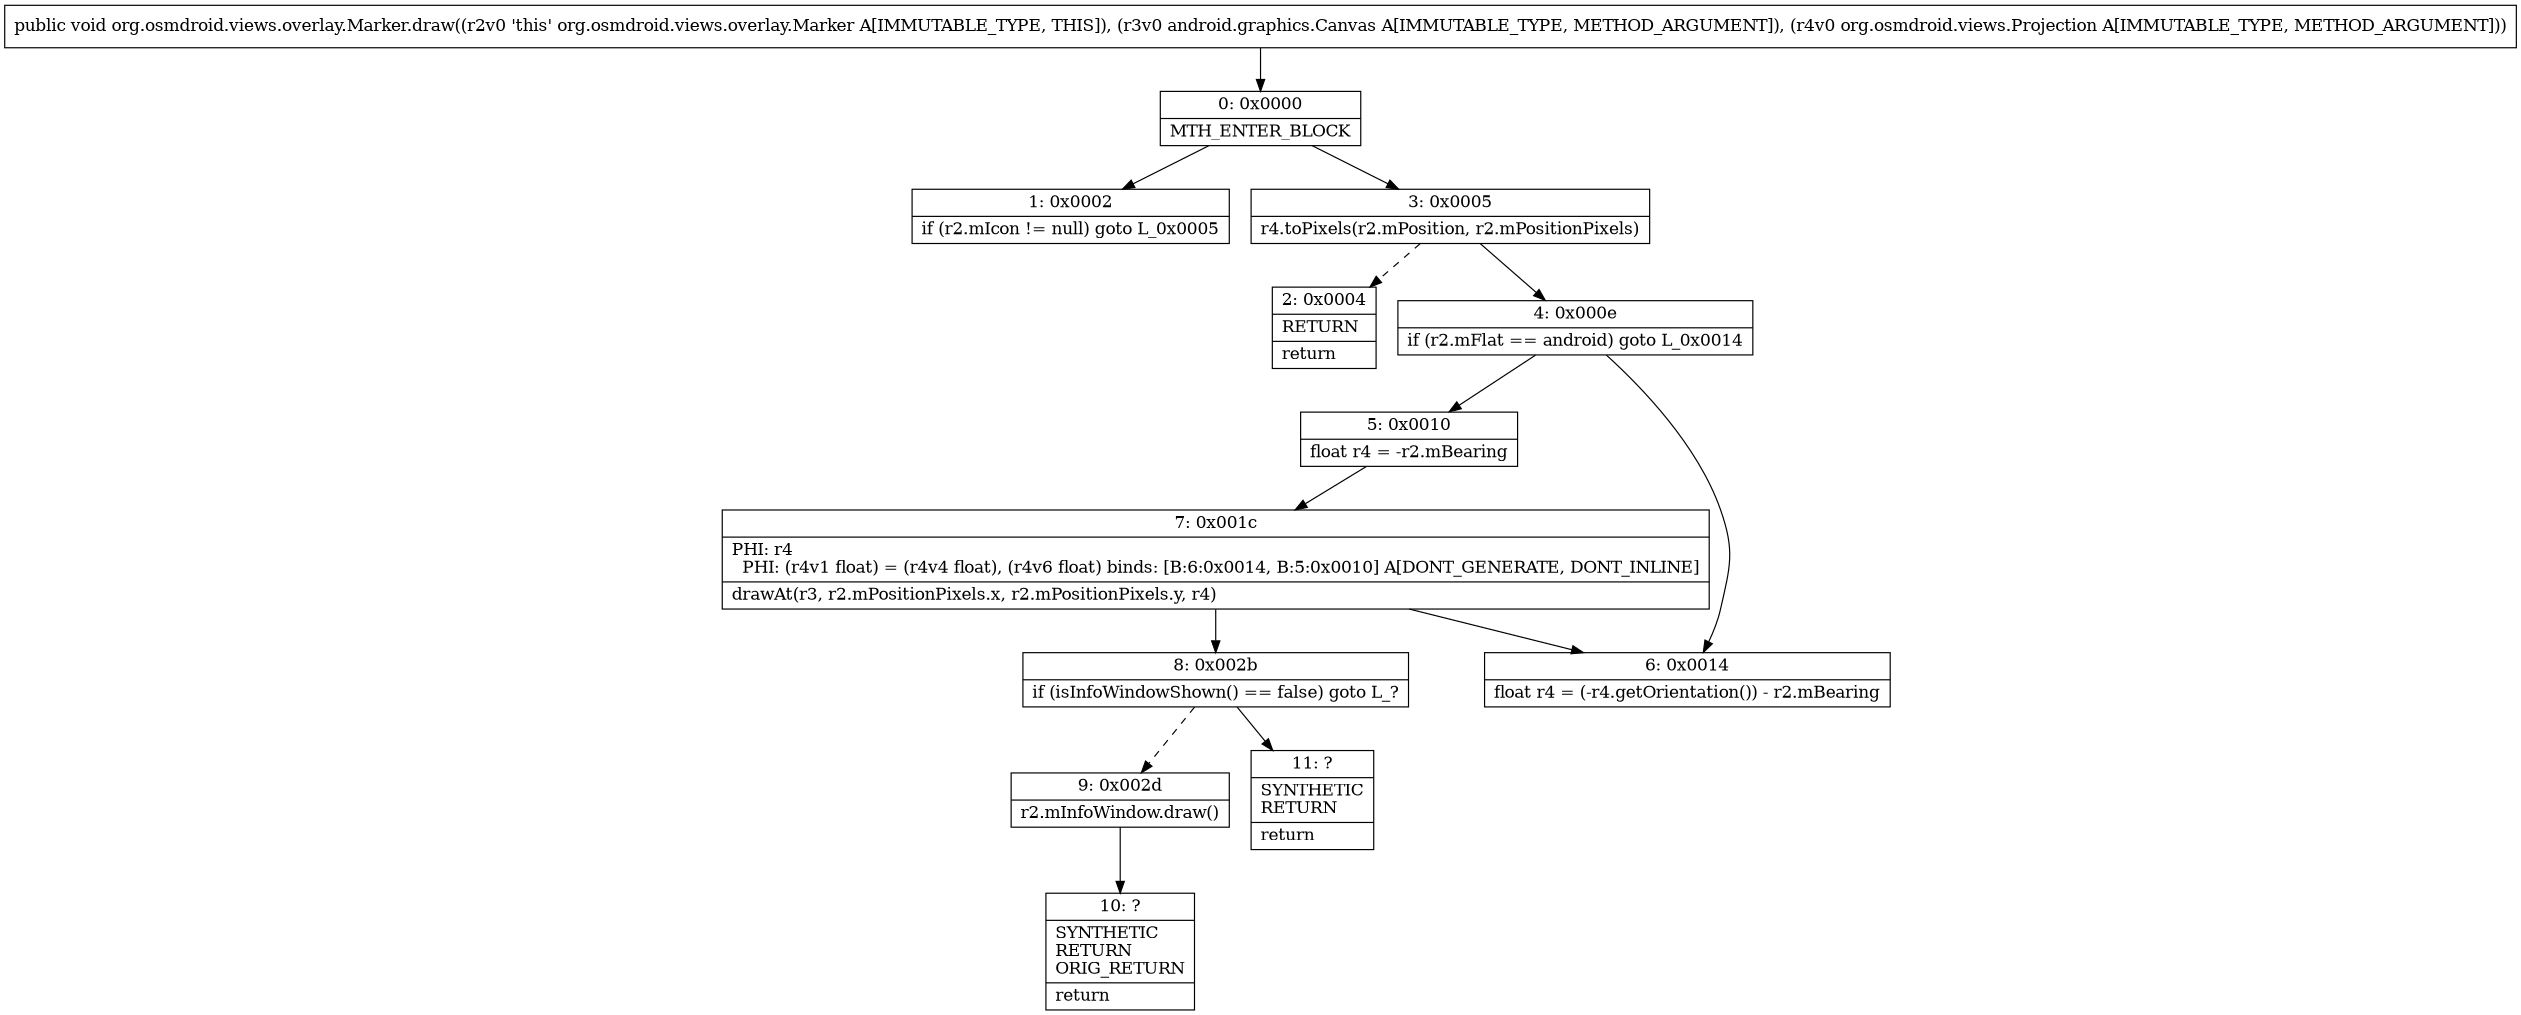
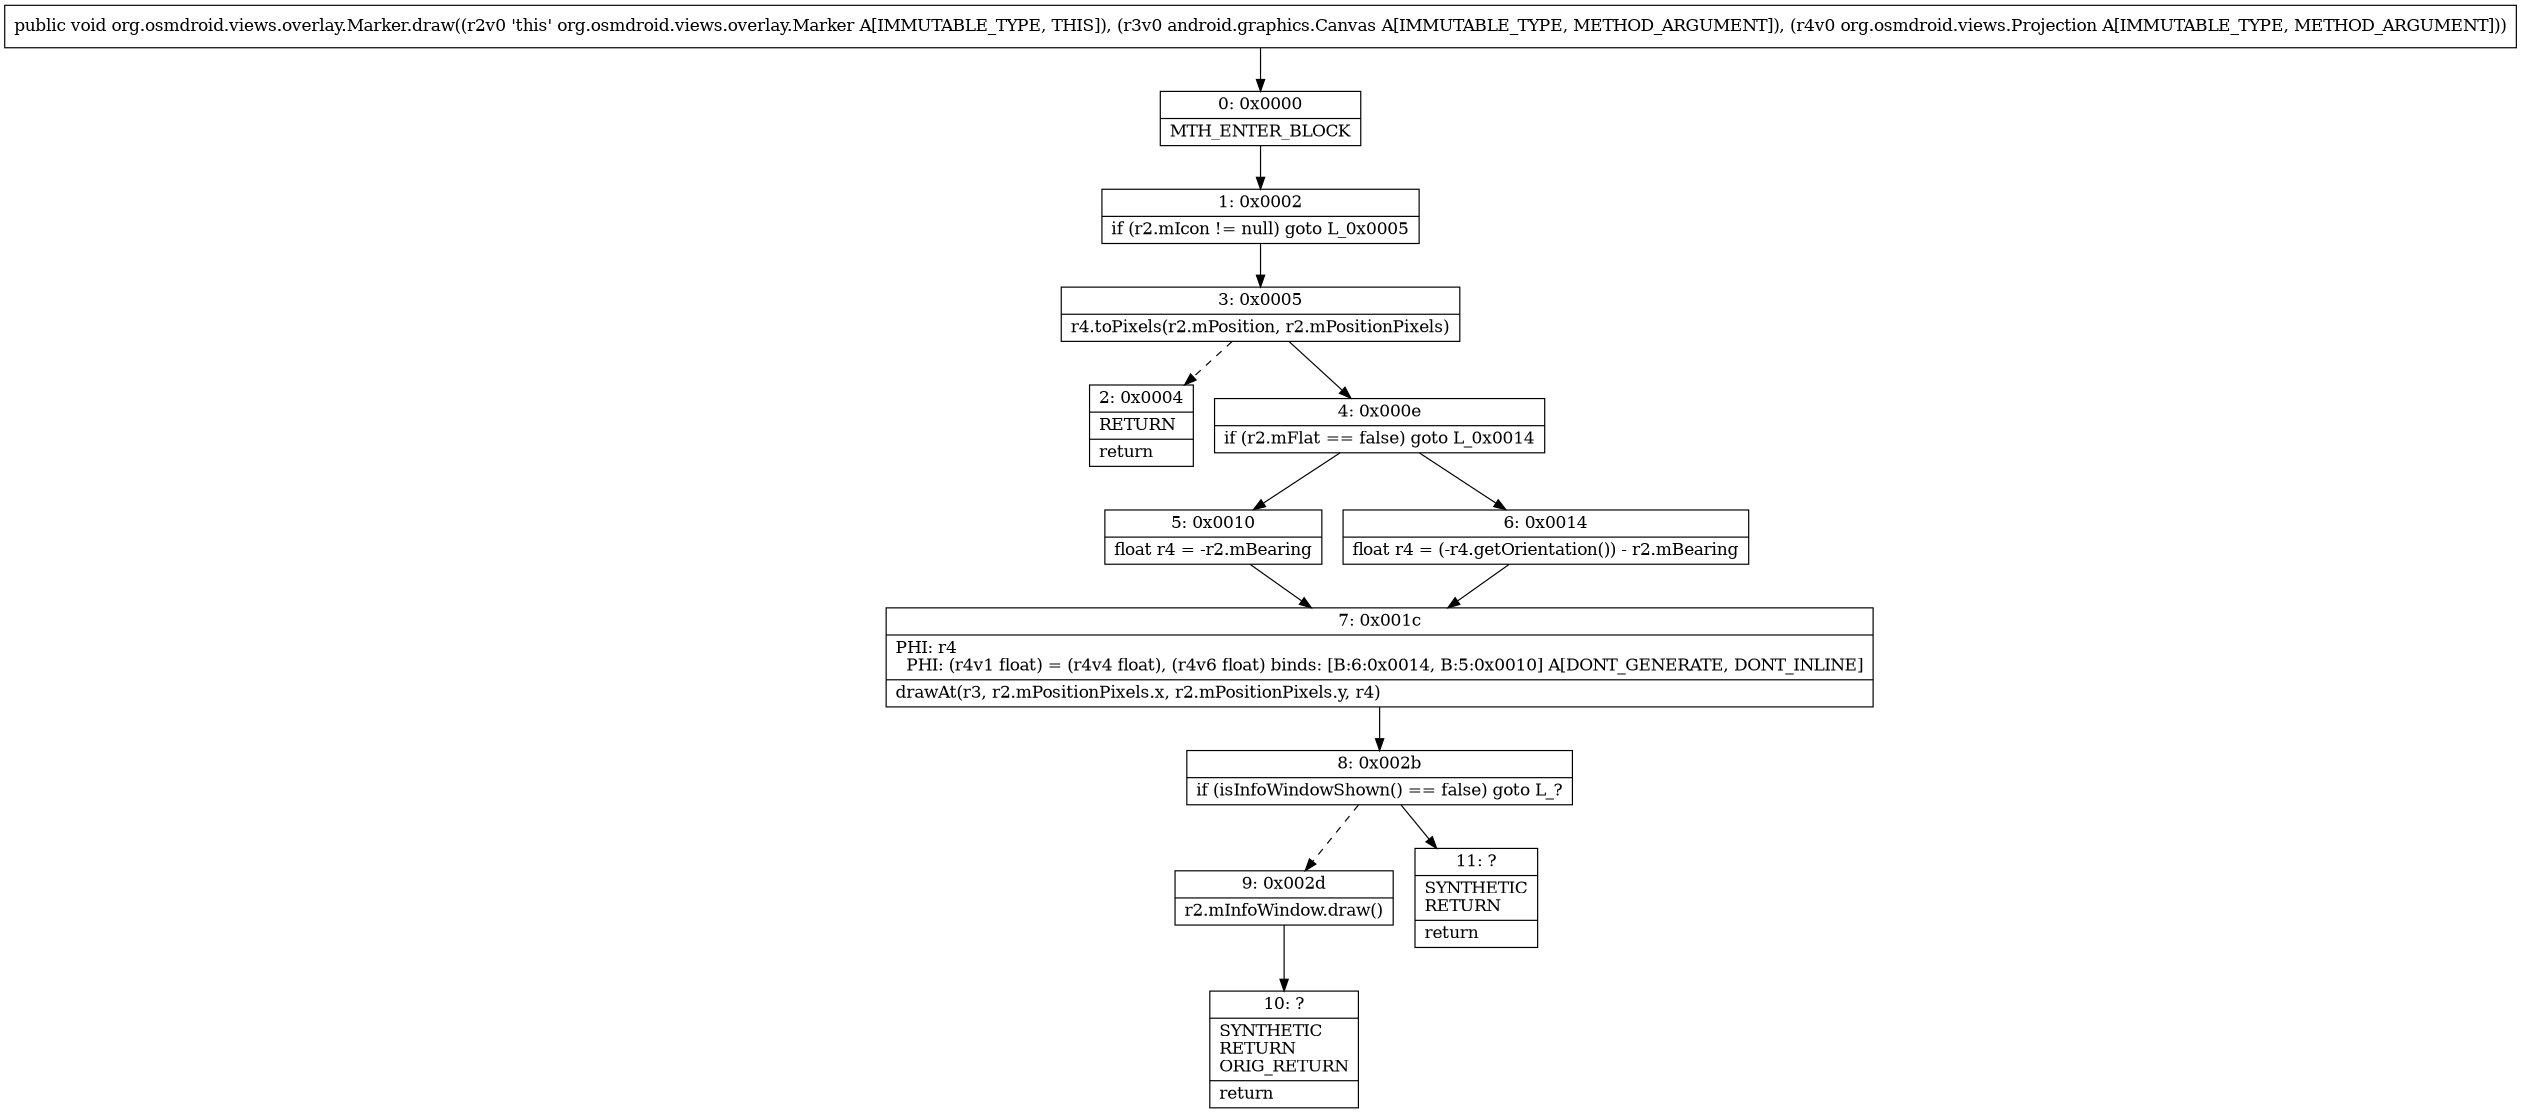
edge "0: 0x0000" -> "3: 0x0005": now "1: 0x0002" -> "3: 0x0005"
node "4: 0x000e": text "if (r2.mFlat == android) goto L_0x0014" -> "if (r2.mFlat == false) goto L_0x0014"
edge "7: 0x001c" -> "6: 0x0014": reversed
